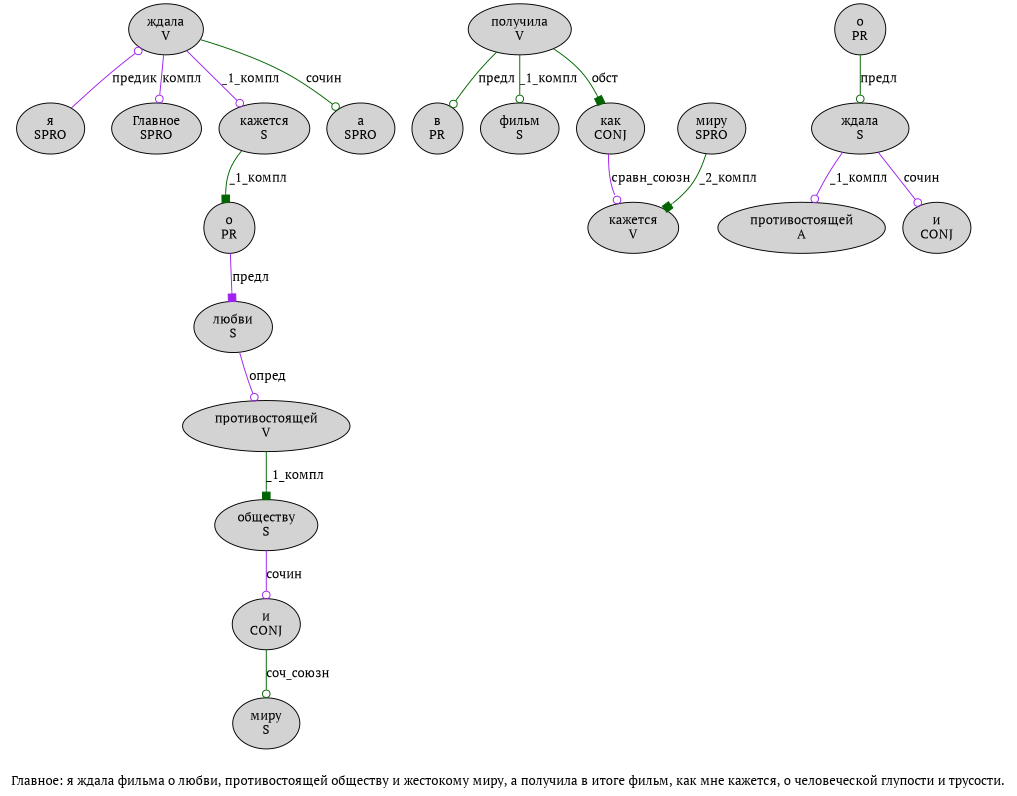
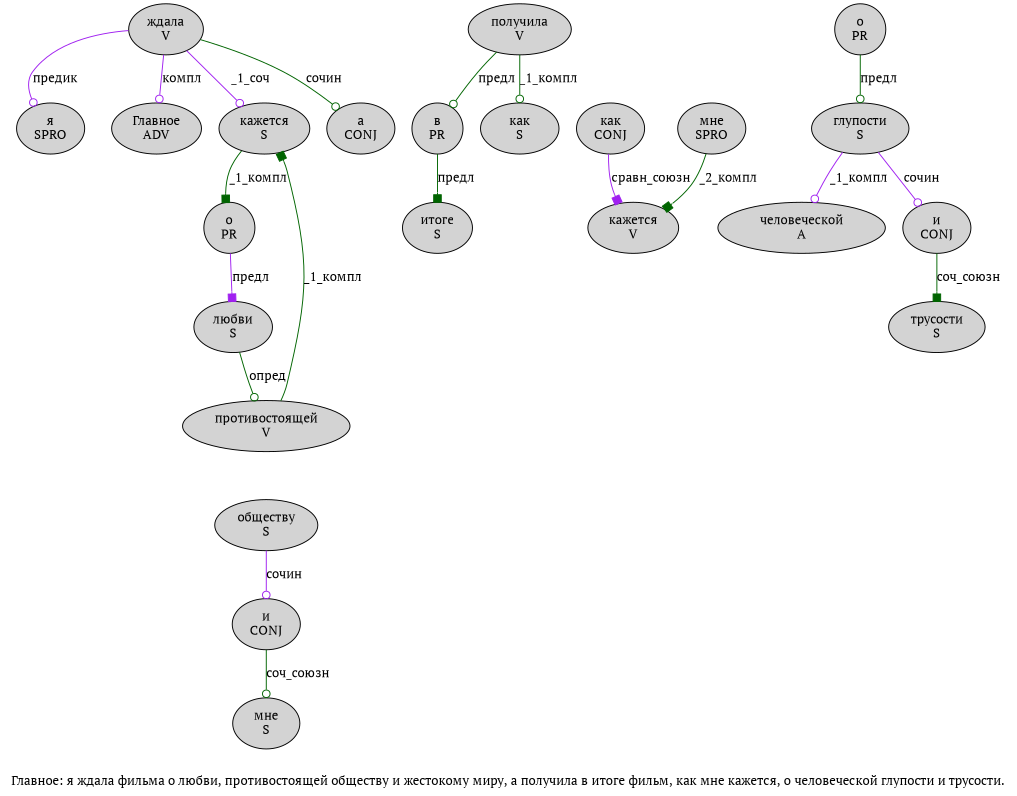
edge "получила V" -> "как CONJ": removed, label "обст"
edge "ждала V" -> "кажется S": label "_1_компл" -> "_1_соч"
edge "я SPRO" -> "ждала V": reversed
node "Главное SPRO": label "Главное SPRO" -> "Главное ADV"
node "а SPRO": label "а SPRO" -> "а CONJ"
node "фильм S": label "фильм S" -> "как S"
node "миру SPRO": label "миру SPRO" -> "мне SPRO"
node "ждала S": label "ждала S" -> "глупости S"
edge "как CONJ" -> "кажется V": arrowhead odot -> box
node "итоге S": added
node "противостоящей A": label "противостоящей A" -> "человеческой A"
node "трусости S": added
edge "любви S" -> "противостоящей V": color purple -> darkgreen
edge "противостоящей V" -> "обществу S": now "противостоящей V" -> "кажется S"
node "миру S": label "миру S" -> "мне S"
